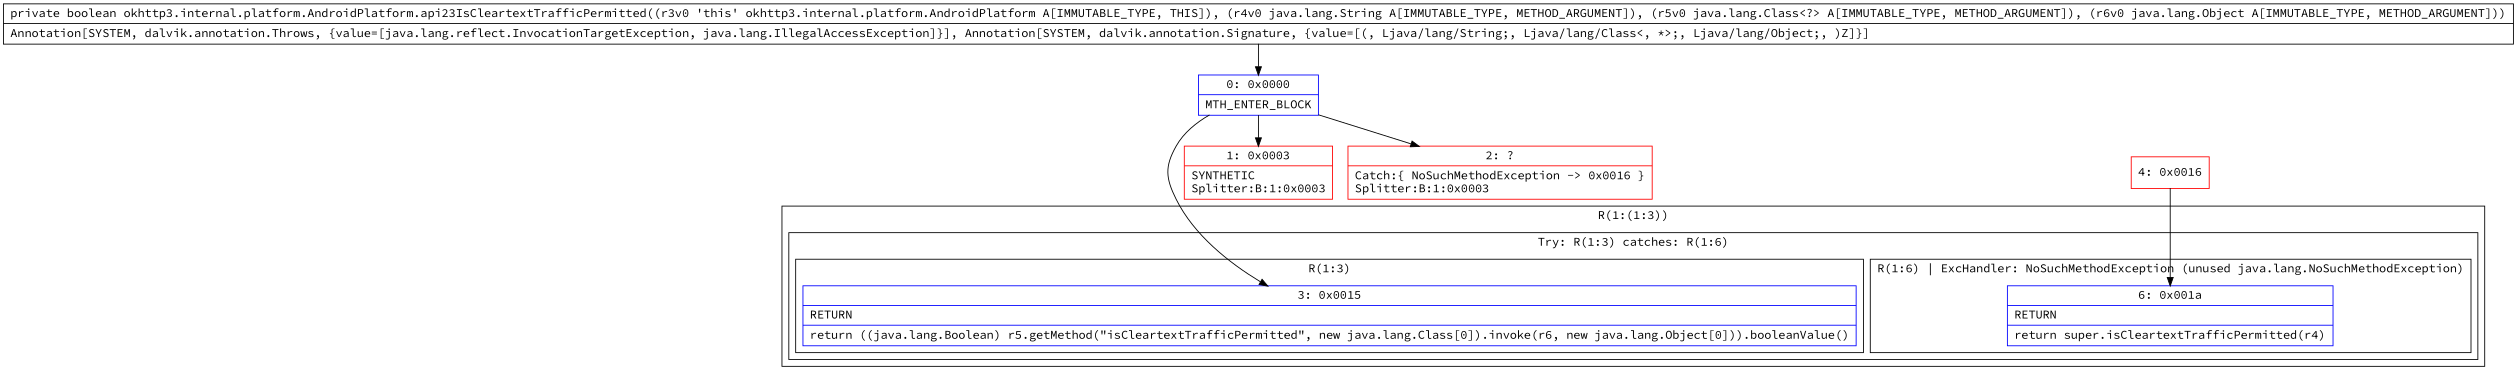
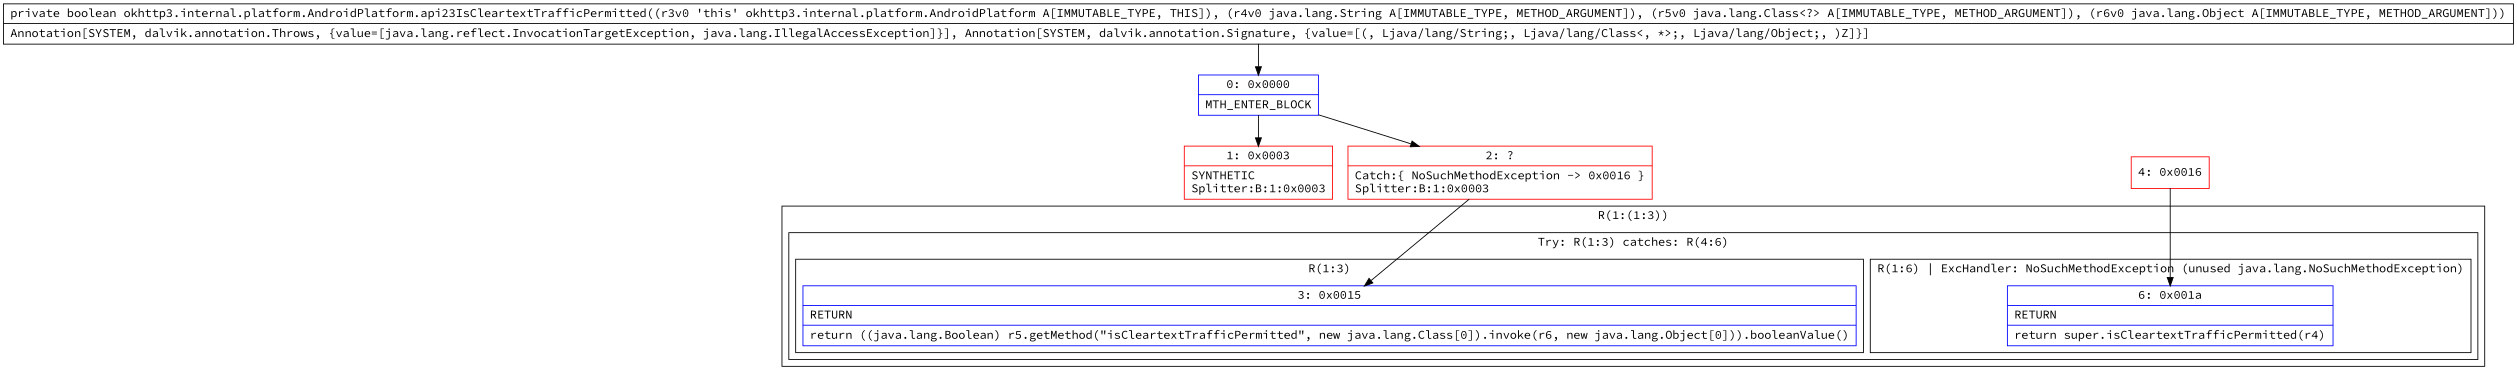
edge "0: 0x0000" -> "3: 0x0015": now "2: ?" -> "3: 0x0015"
cluster "Try: R(1:3) catches: R(1:6)": label "Try: R(1:3) catches: R(1:6)" -> "Try: R(1:3) catches: R(4:6)"
